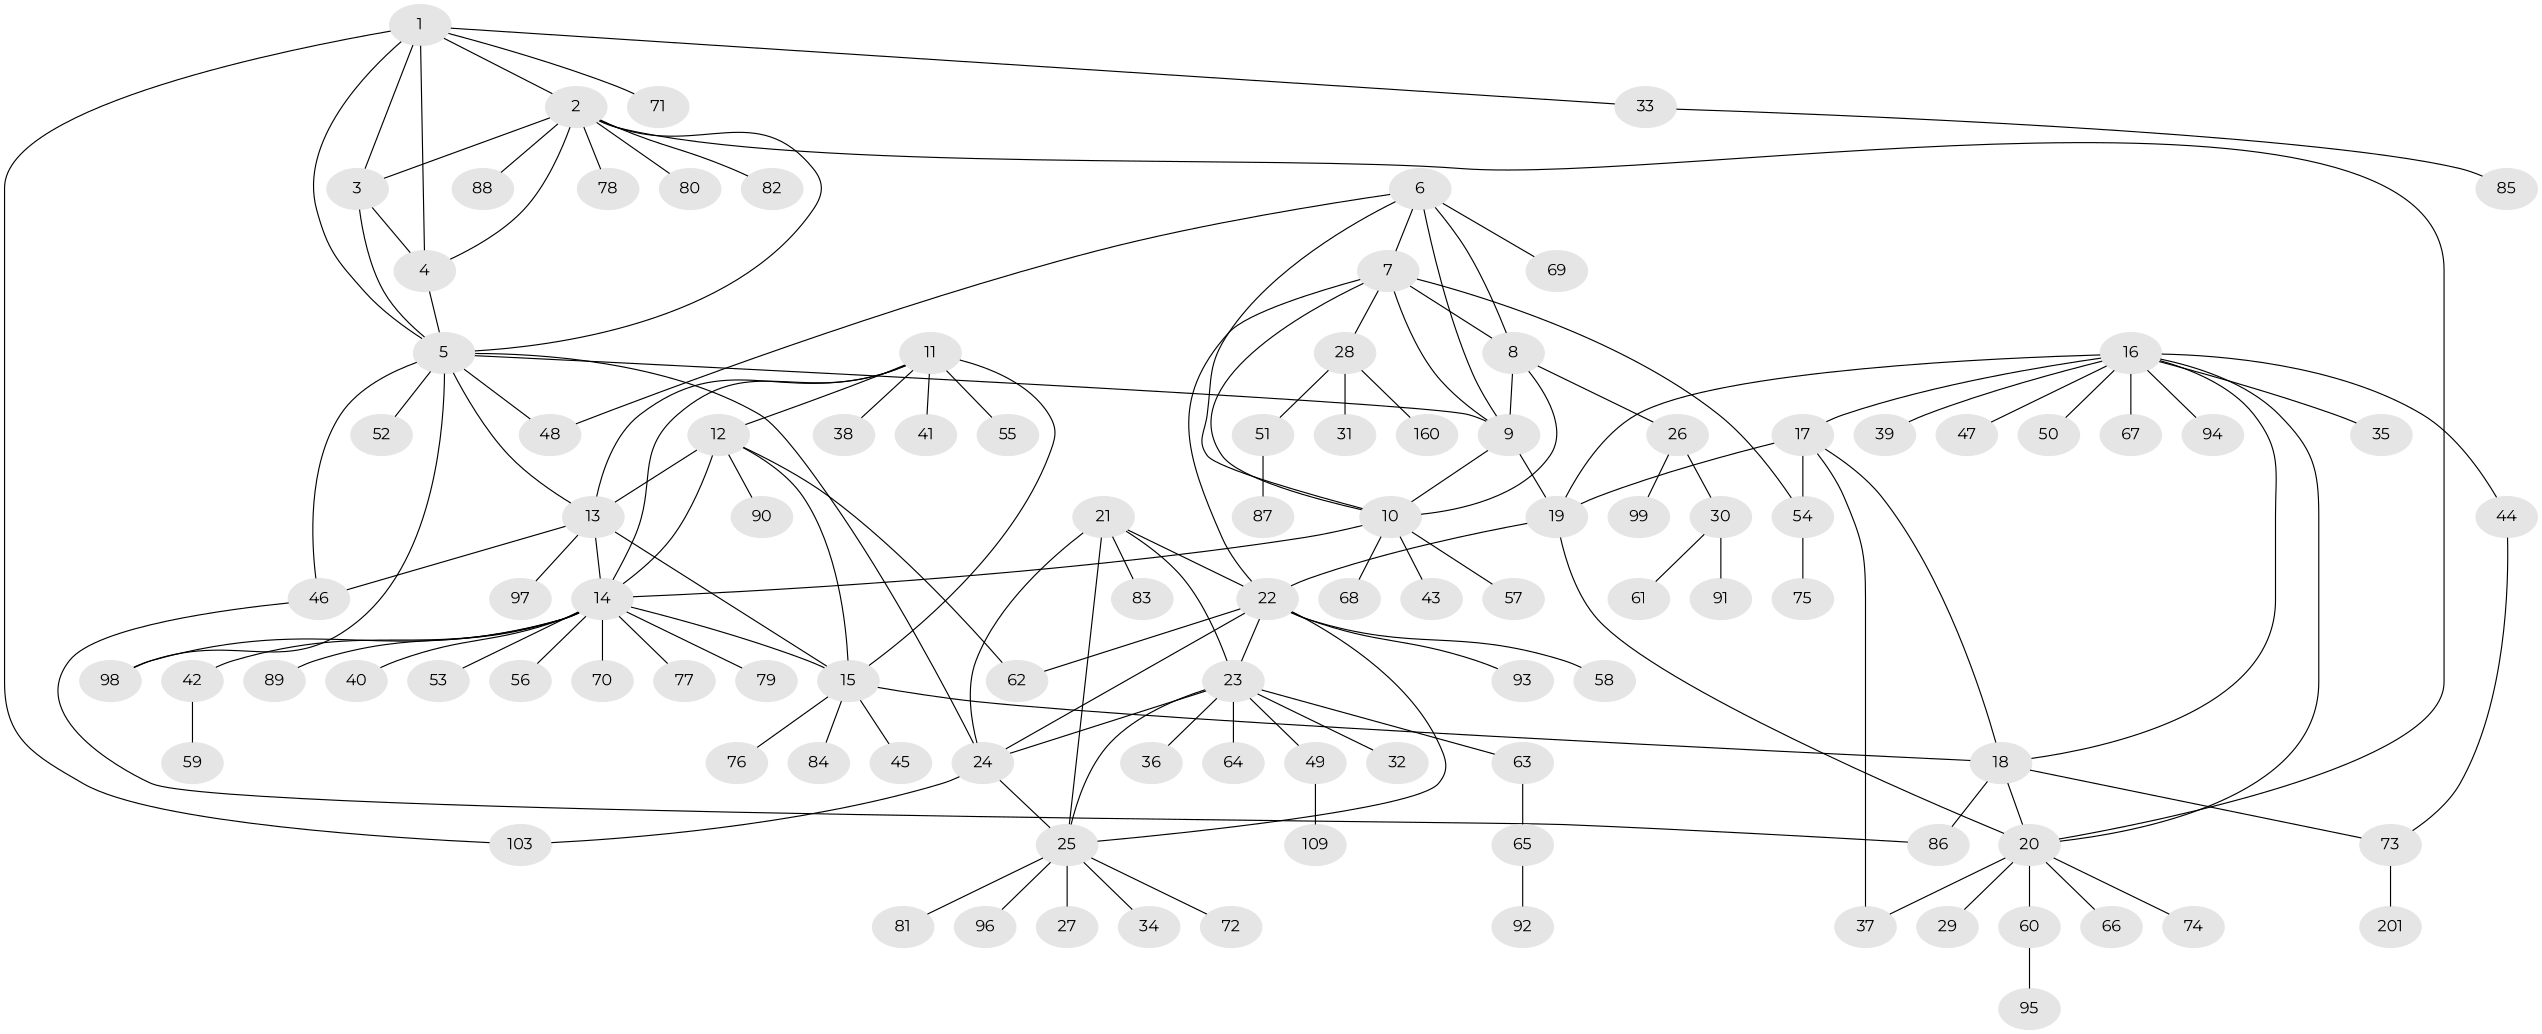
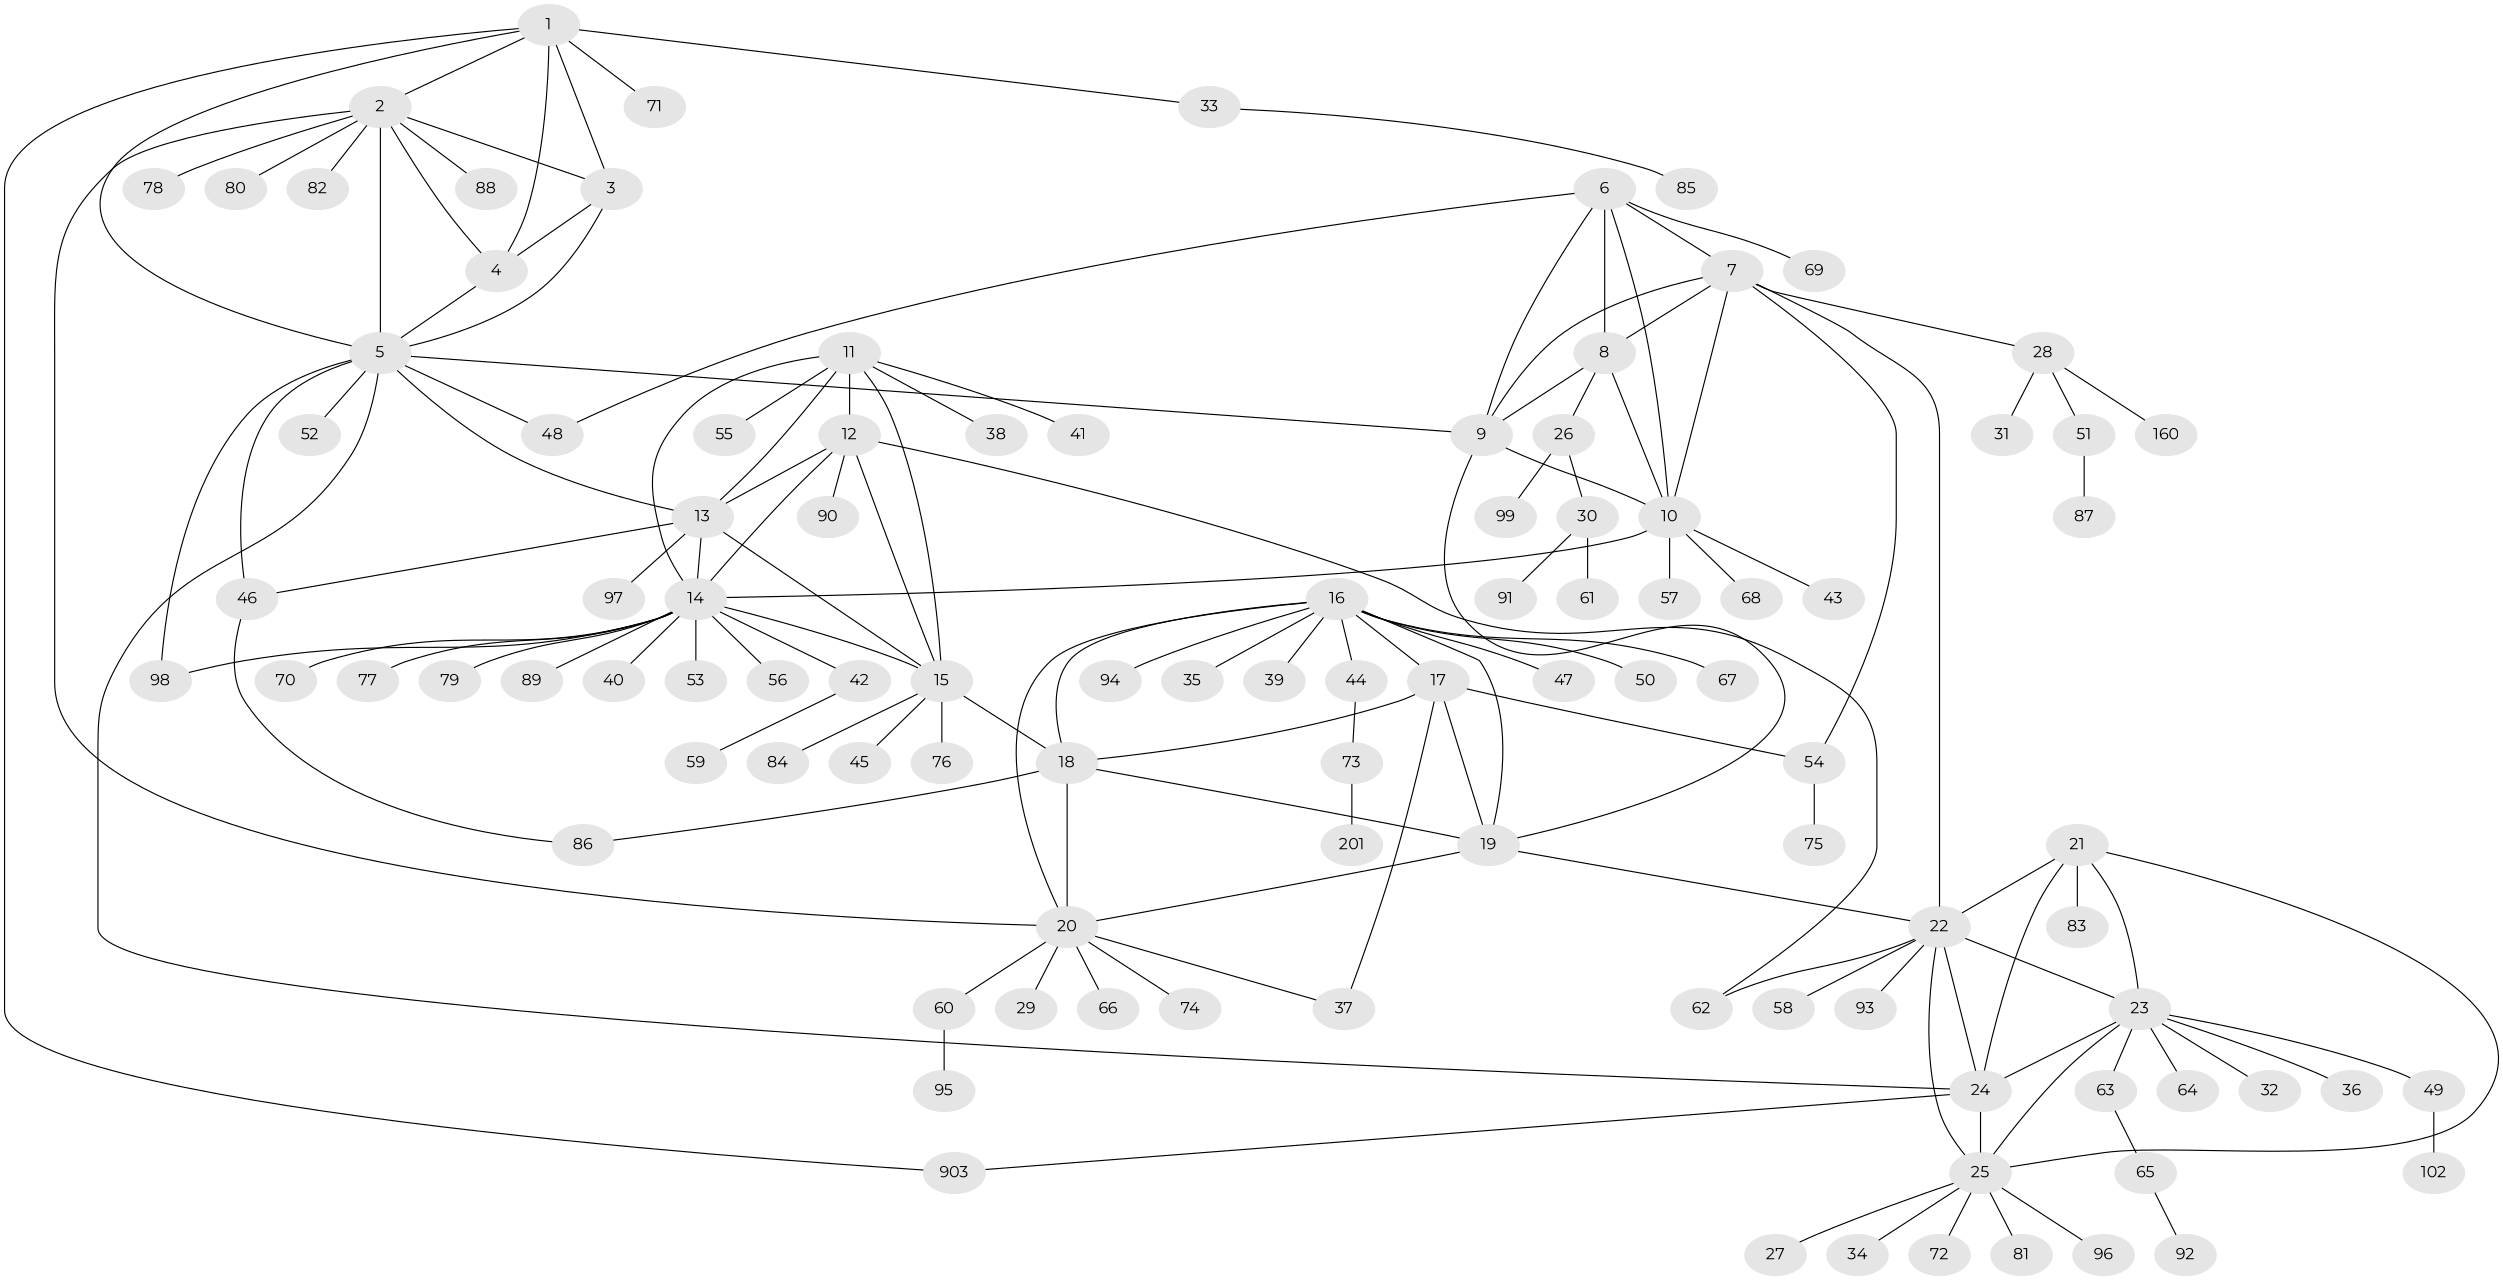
edge "18" -- "73": now "18" -- "19"
node "103": label "103" -> "903"
node "109": label "109" -> "102"
